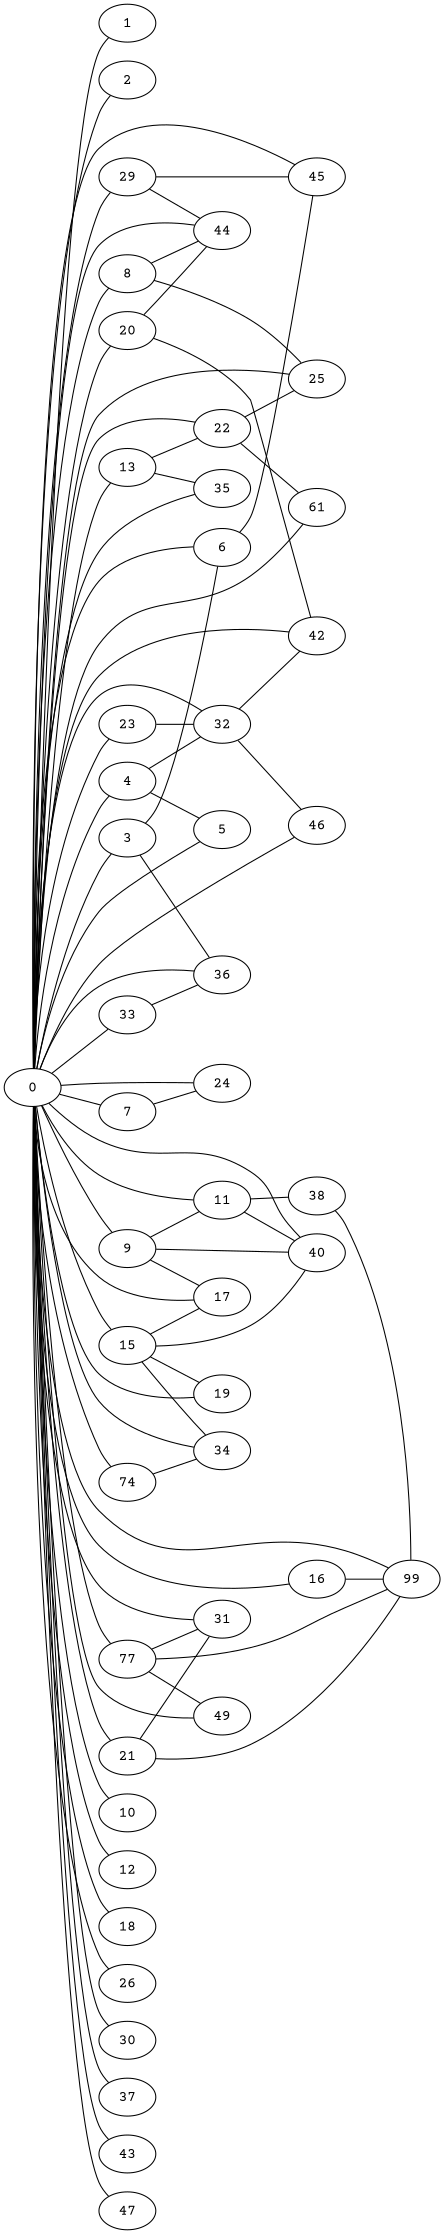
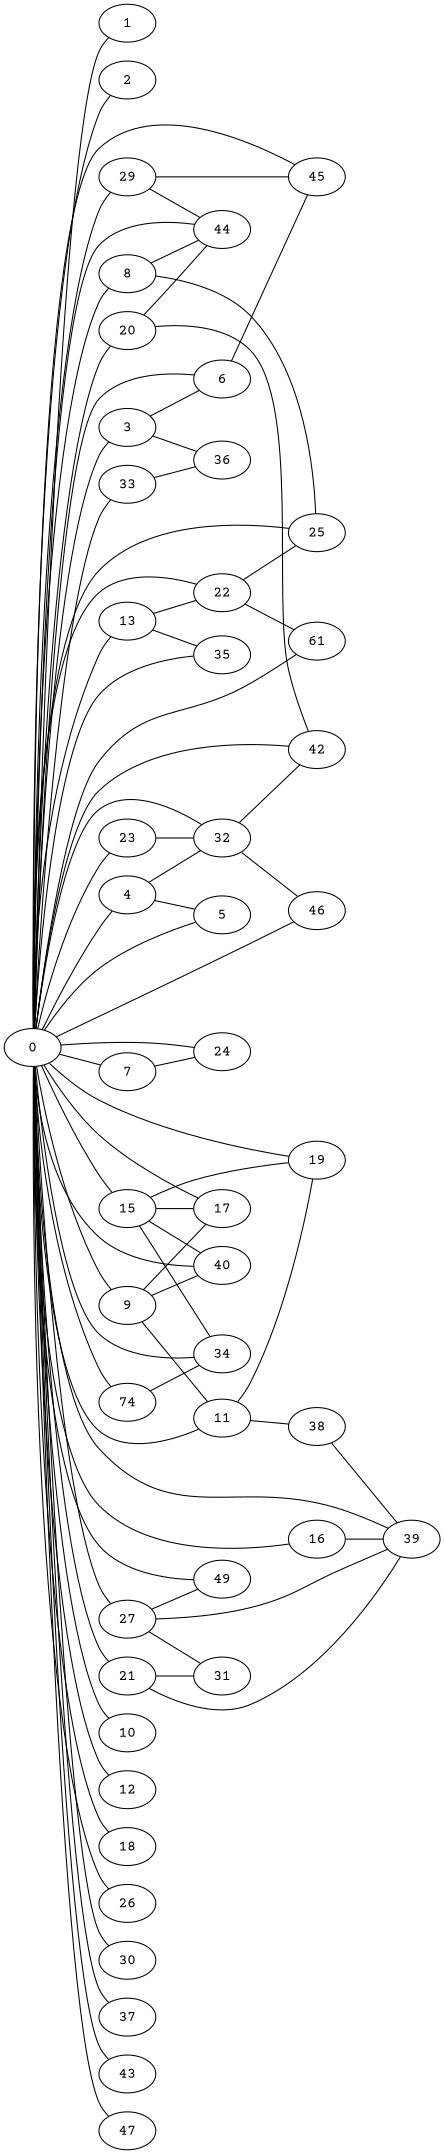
edge "36" -- "0": removed
edge "11" -- "40": now "11" -- "19"
edge "0" -- "31": removed
node "99": label "99" -> "39"
node "77": label "77" -> "27"
